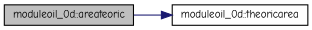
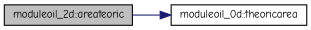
node "moduleoil_0d::areateoric": label "moduleoil_0d::areateoric" -> "moduleoil_2d::areateoric"
